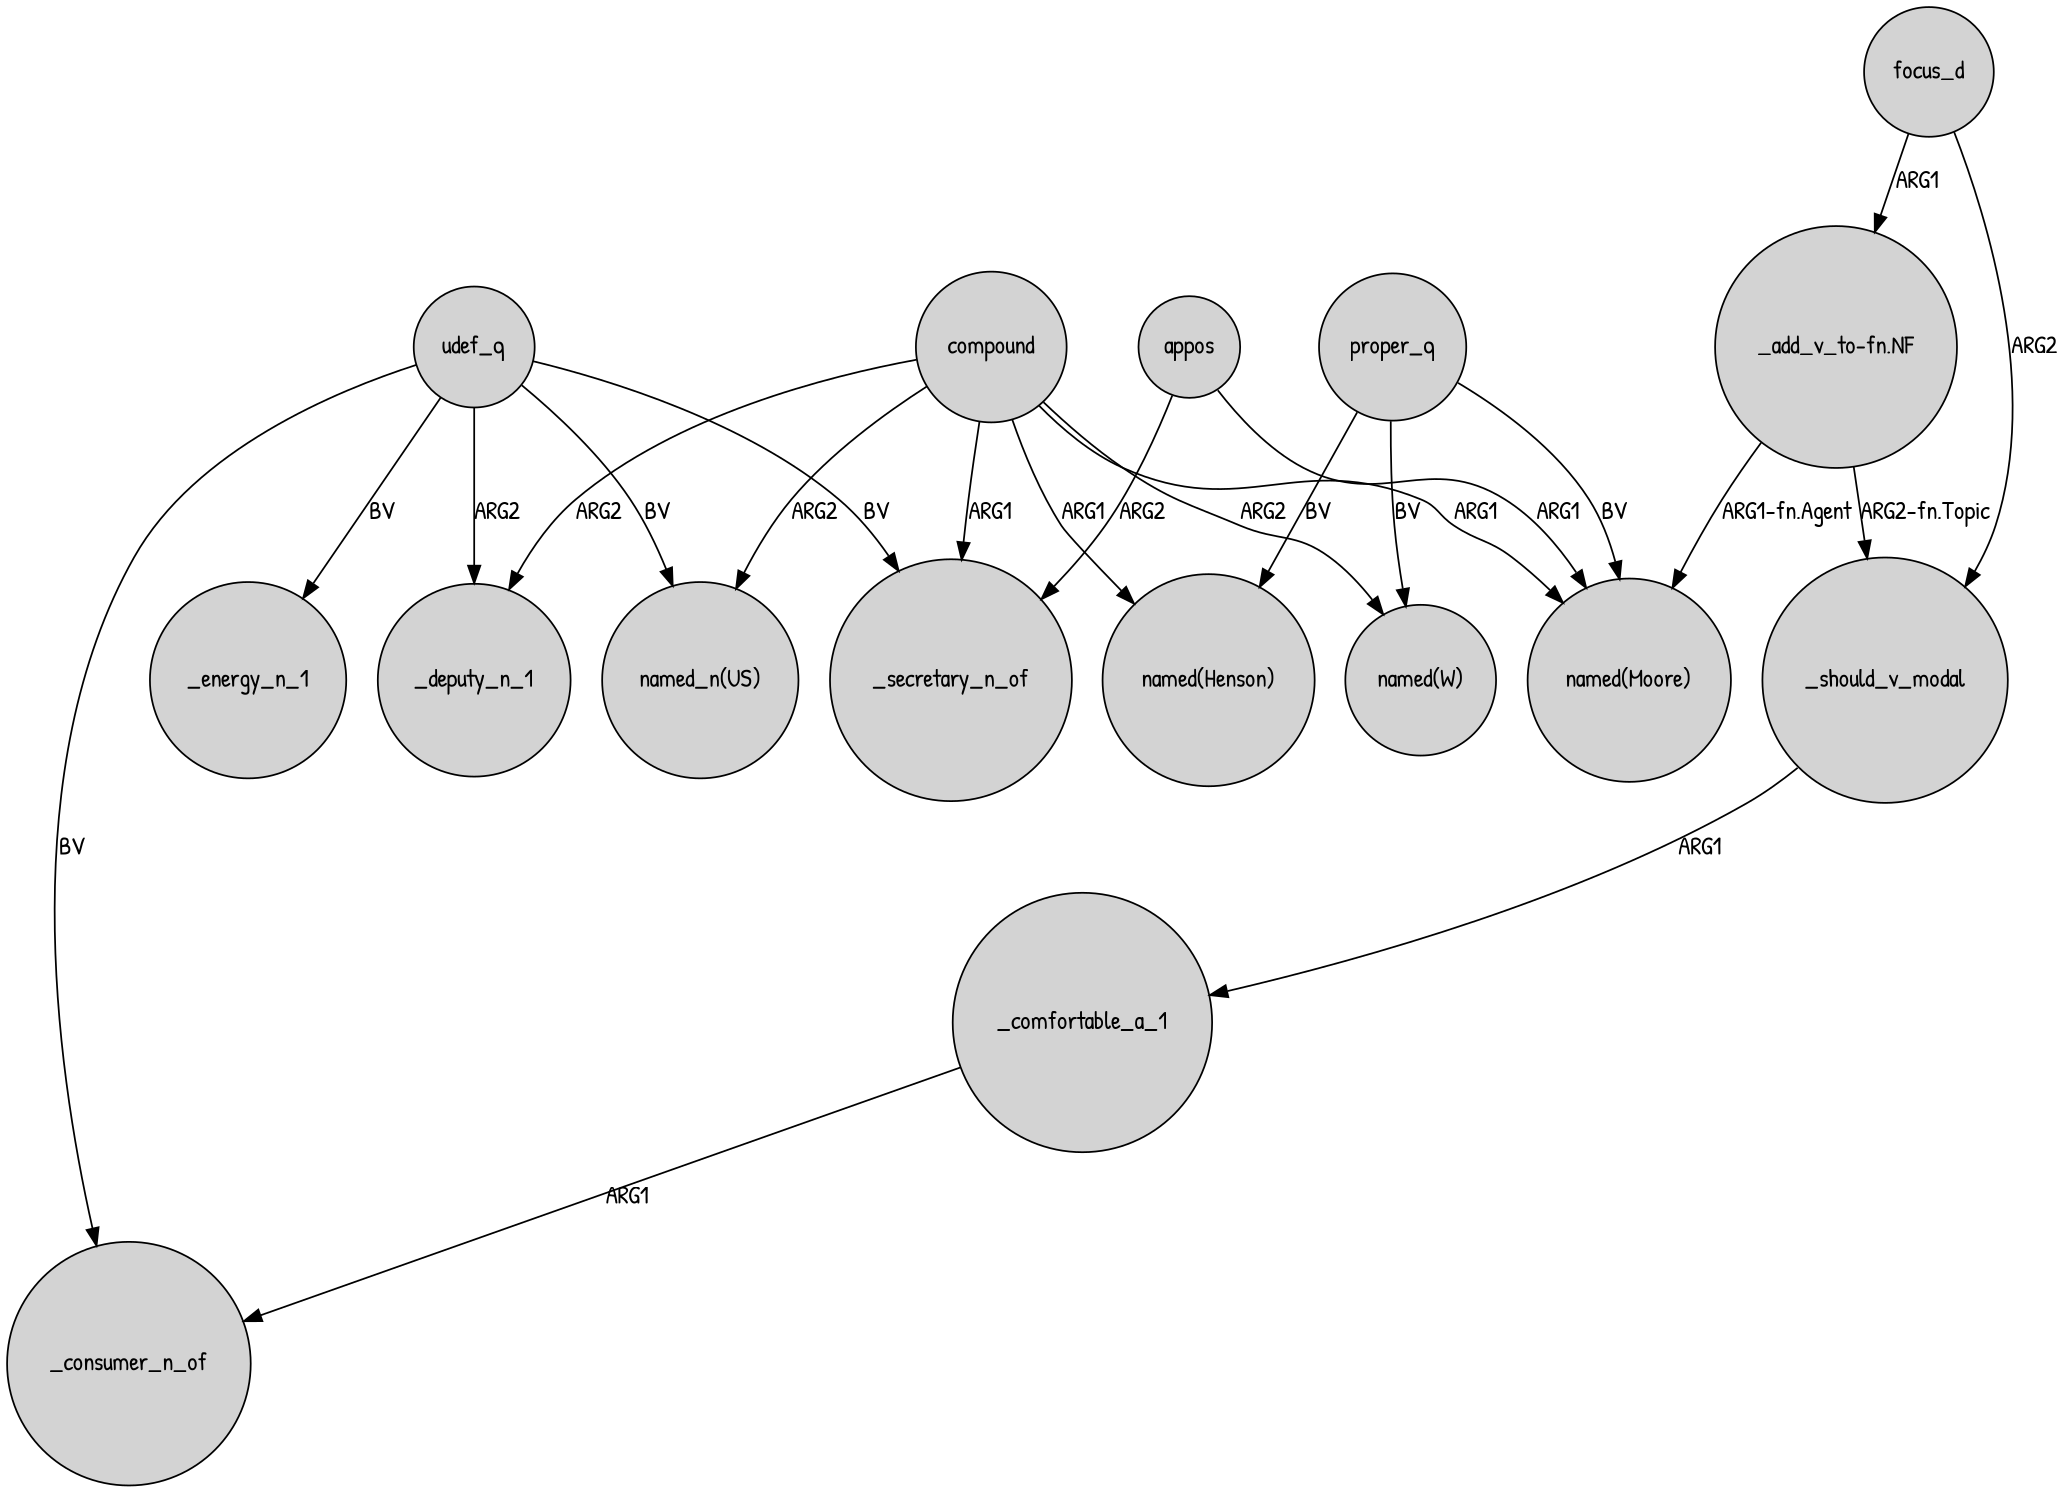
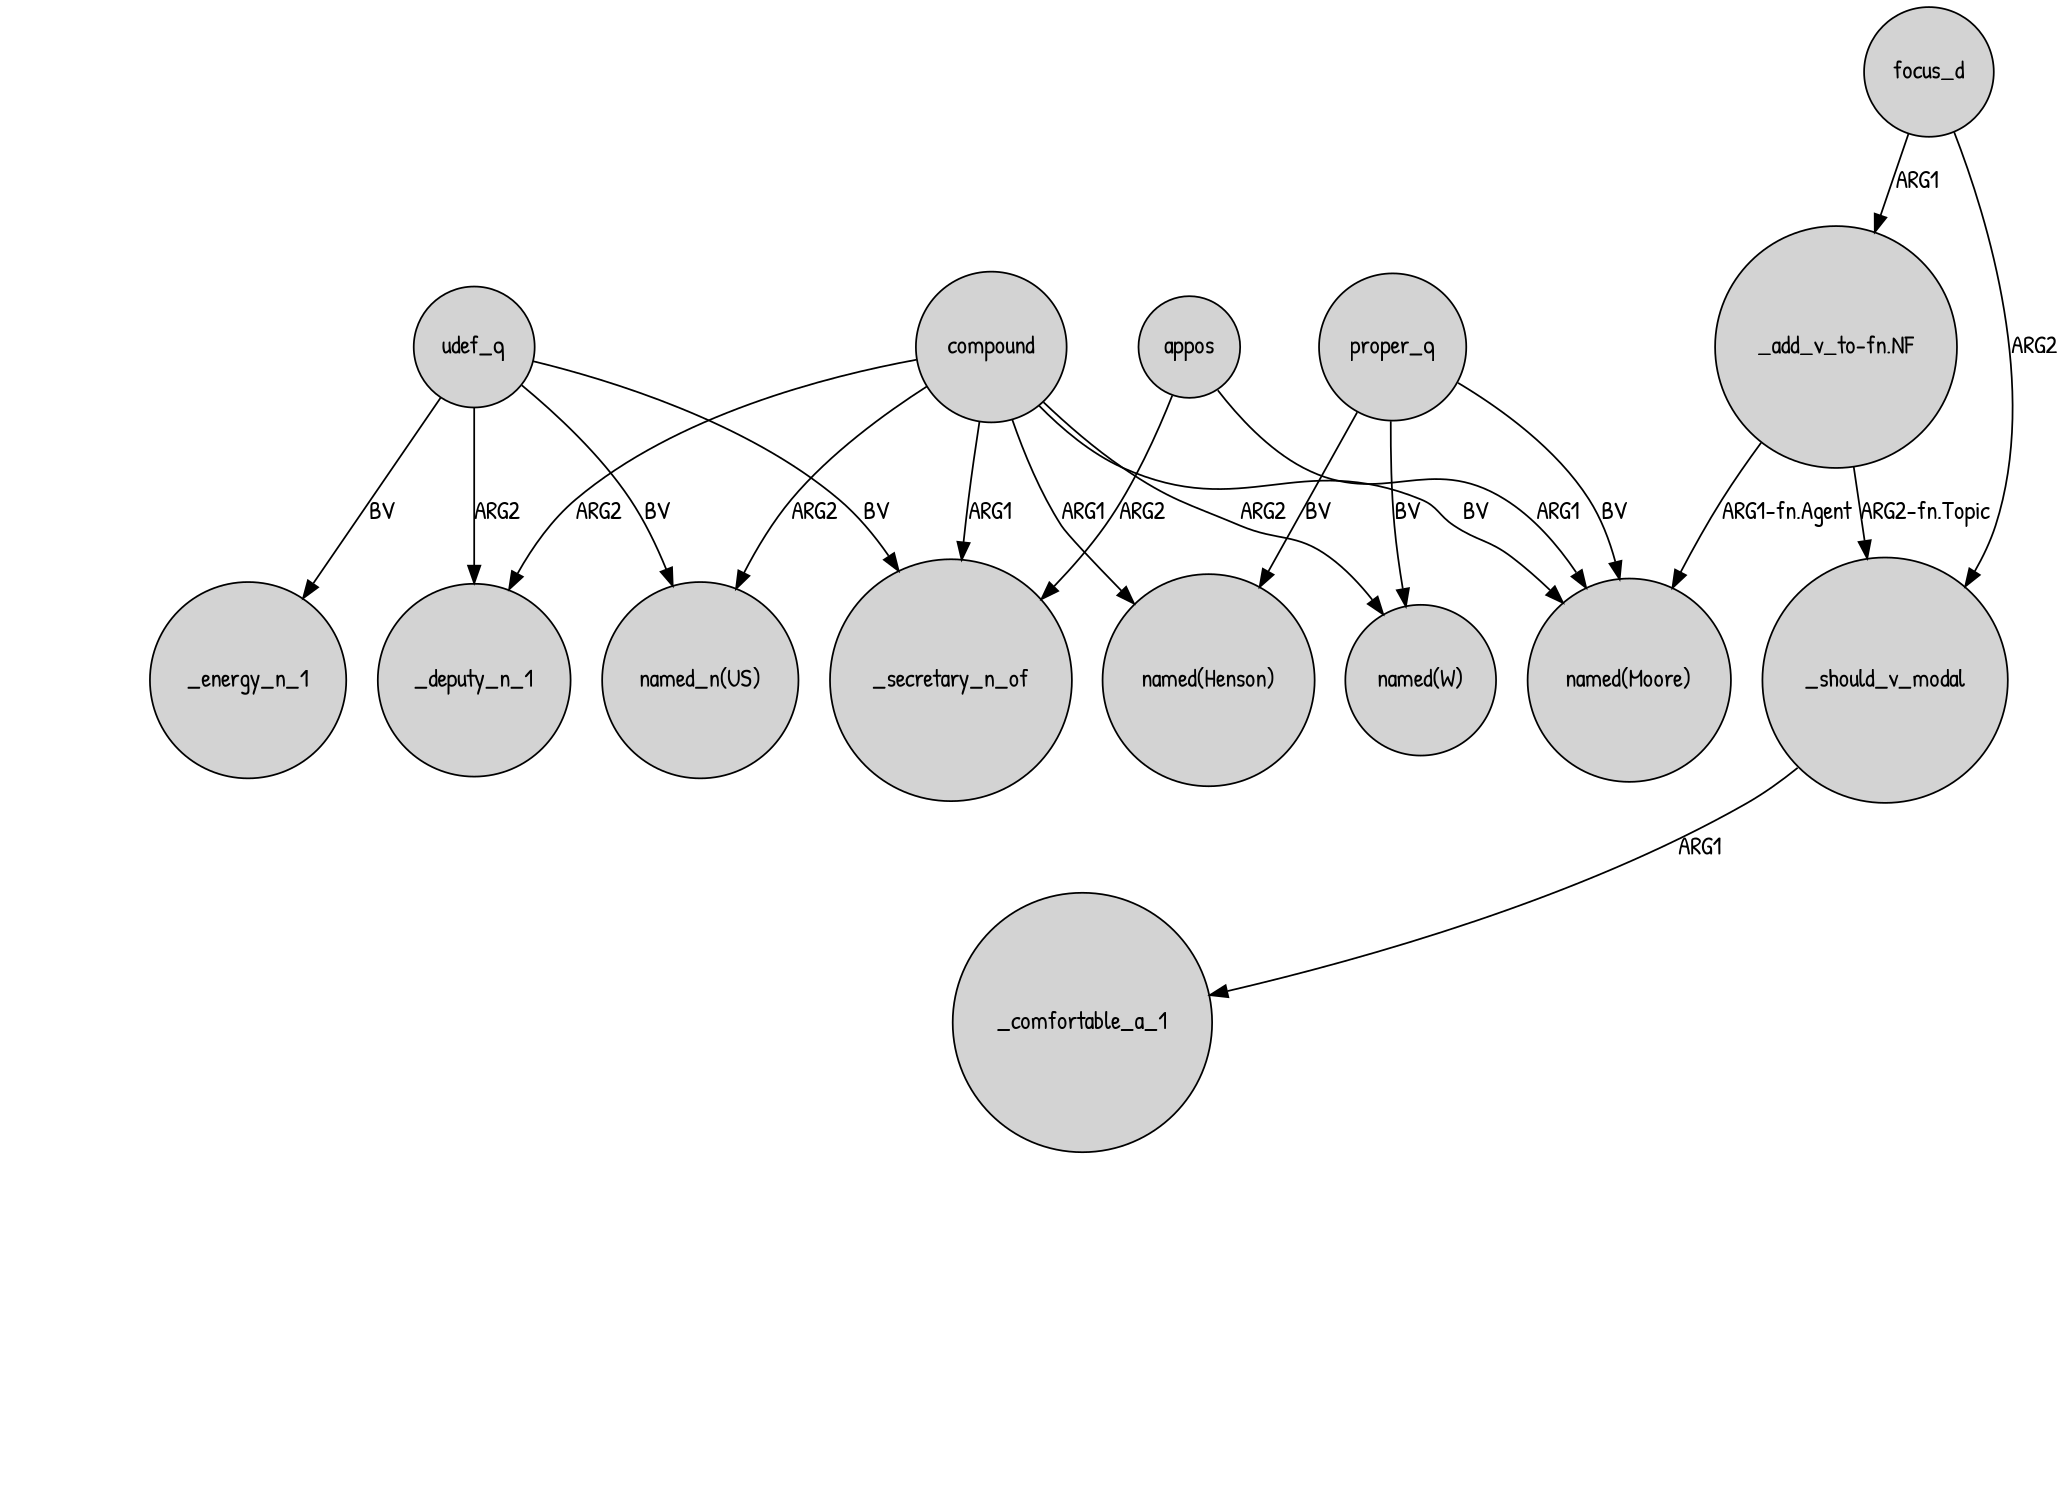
edge "compound" -> "named(Moore)": label "ARG1" -> "BV"
node "_consumer_n_of": removed
